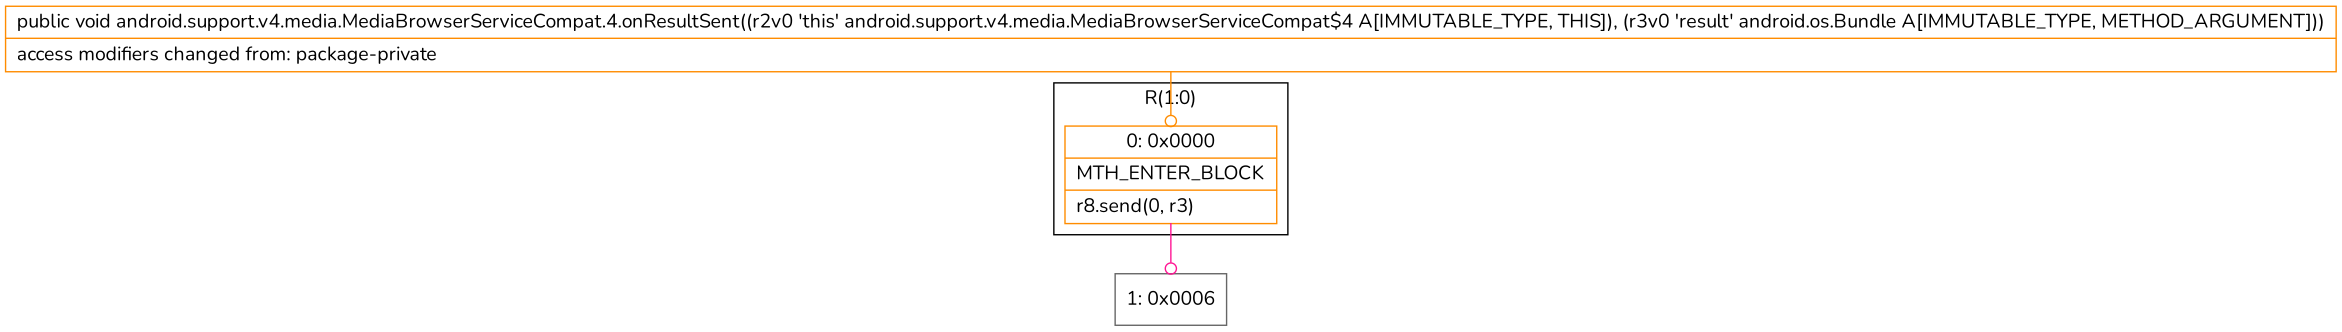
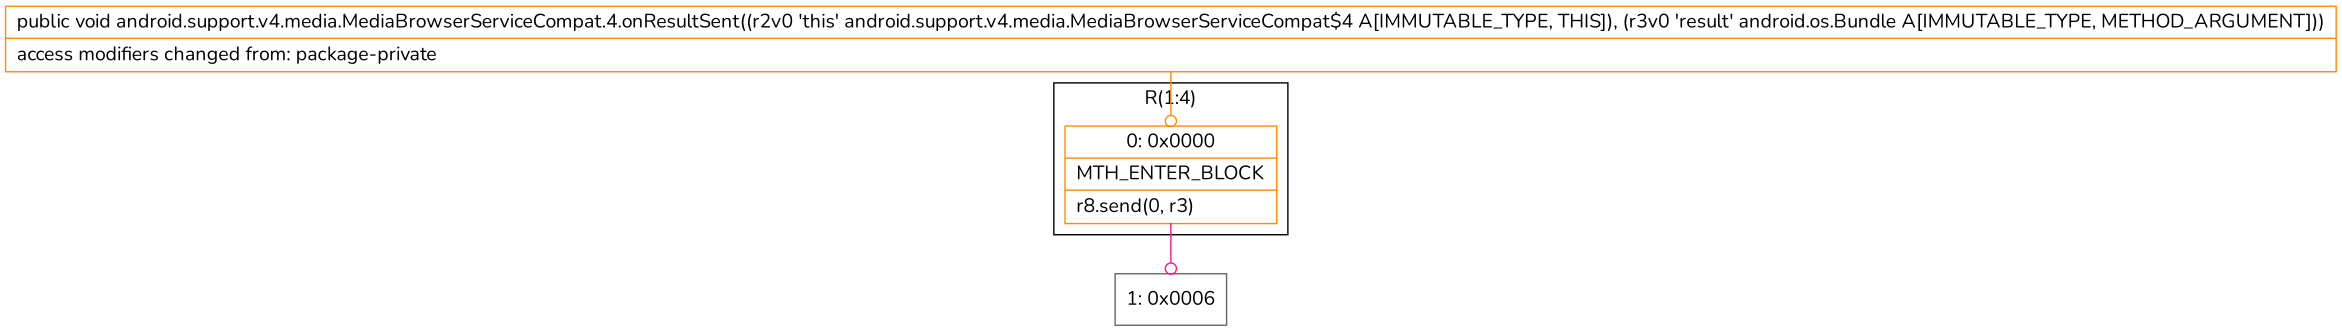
cluster "R(1:0)": label "R(1:0)" -> "R(1:4)"
